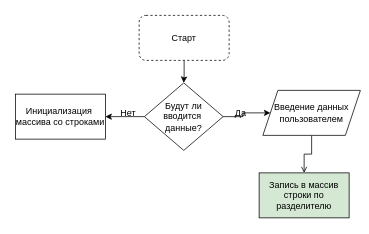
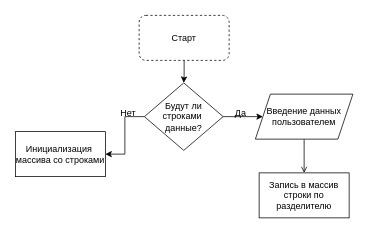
node "Введение данных пользователем": moved (312, 113) -> (304, 117)
node "Инициализация массива со строками": moved (60, 117) -> (60, 154)
node "Будут ли вводится данные?": label "Будут ли вводится данные?" -> "Будут ли строками данные?"
node "Запись в массив строки по разделителю": fillcolor #d5e8d4 -> #ffffff
